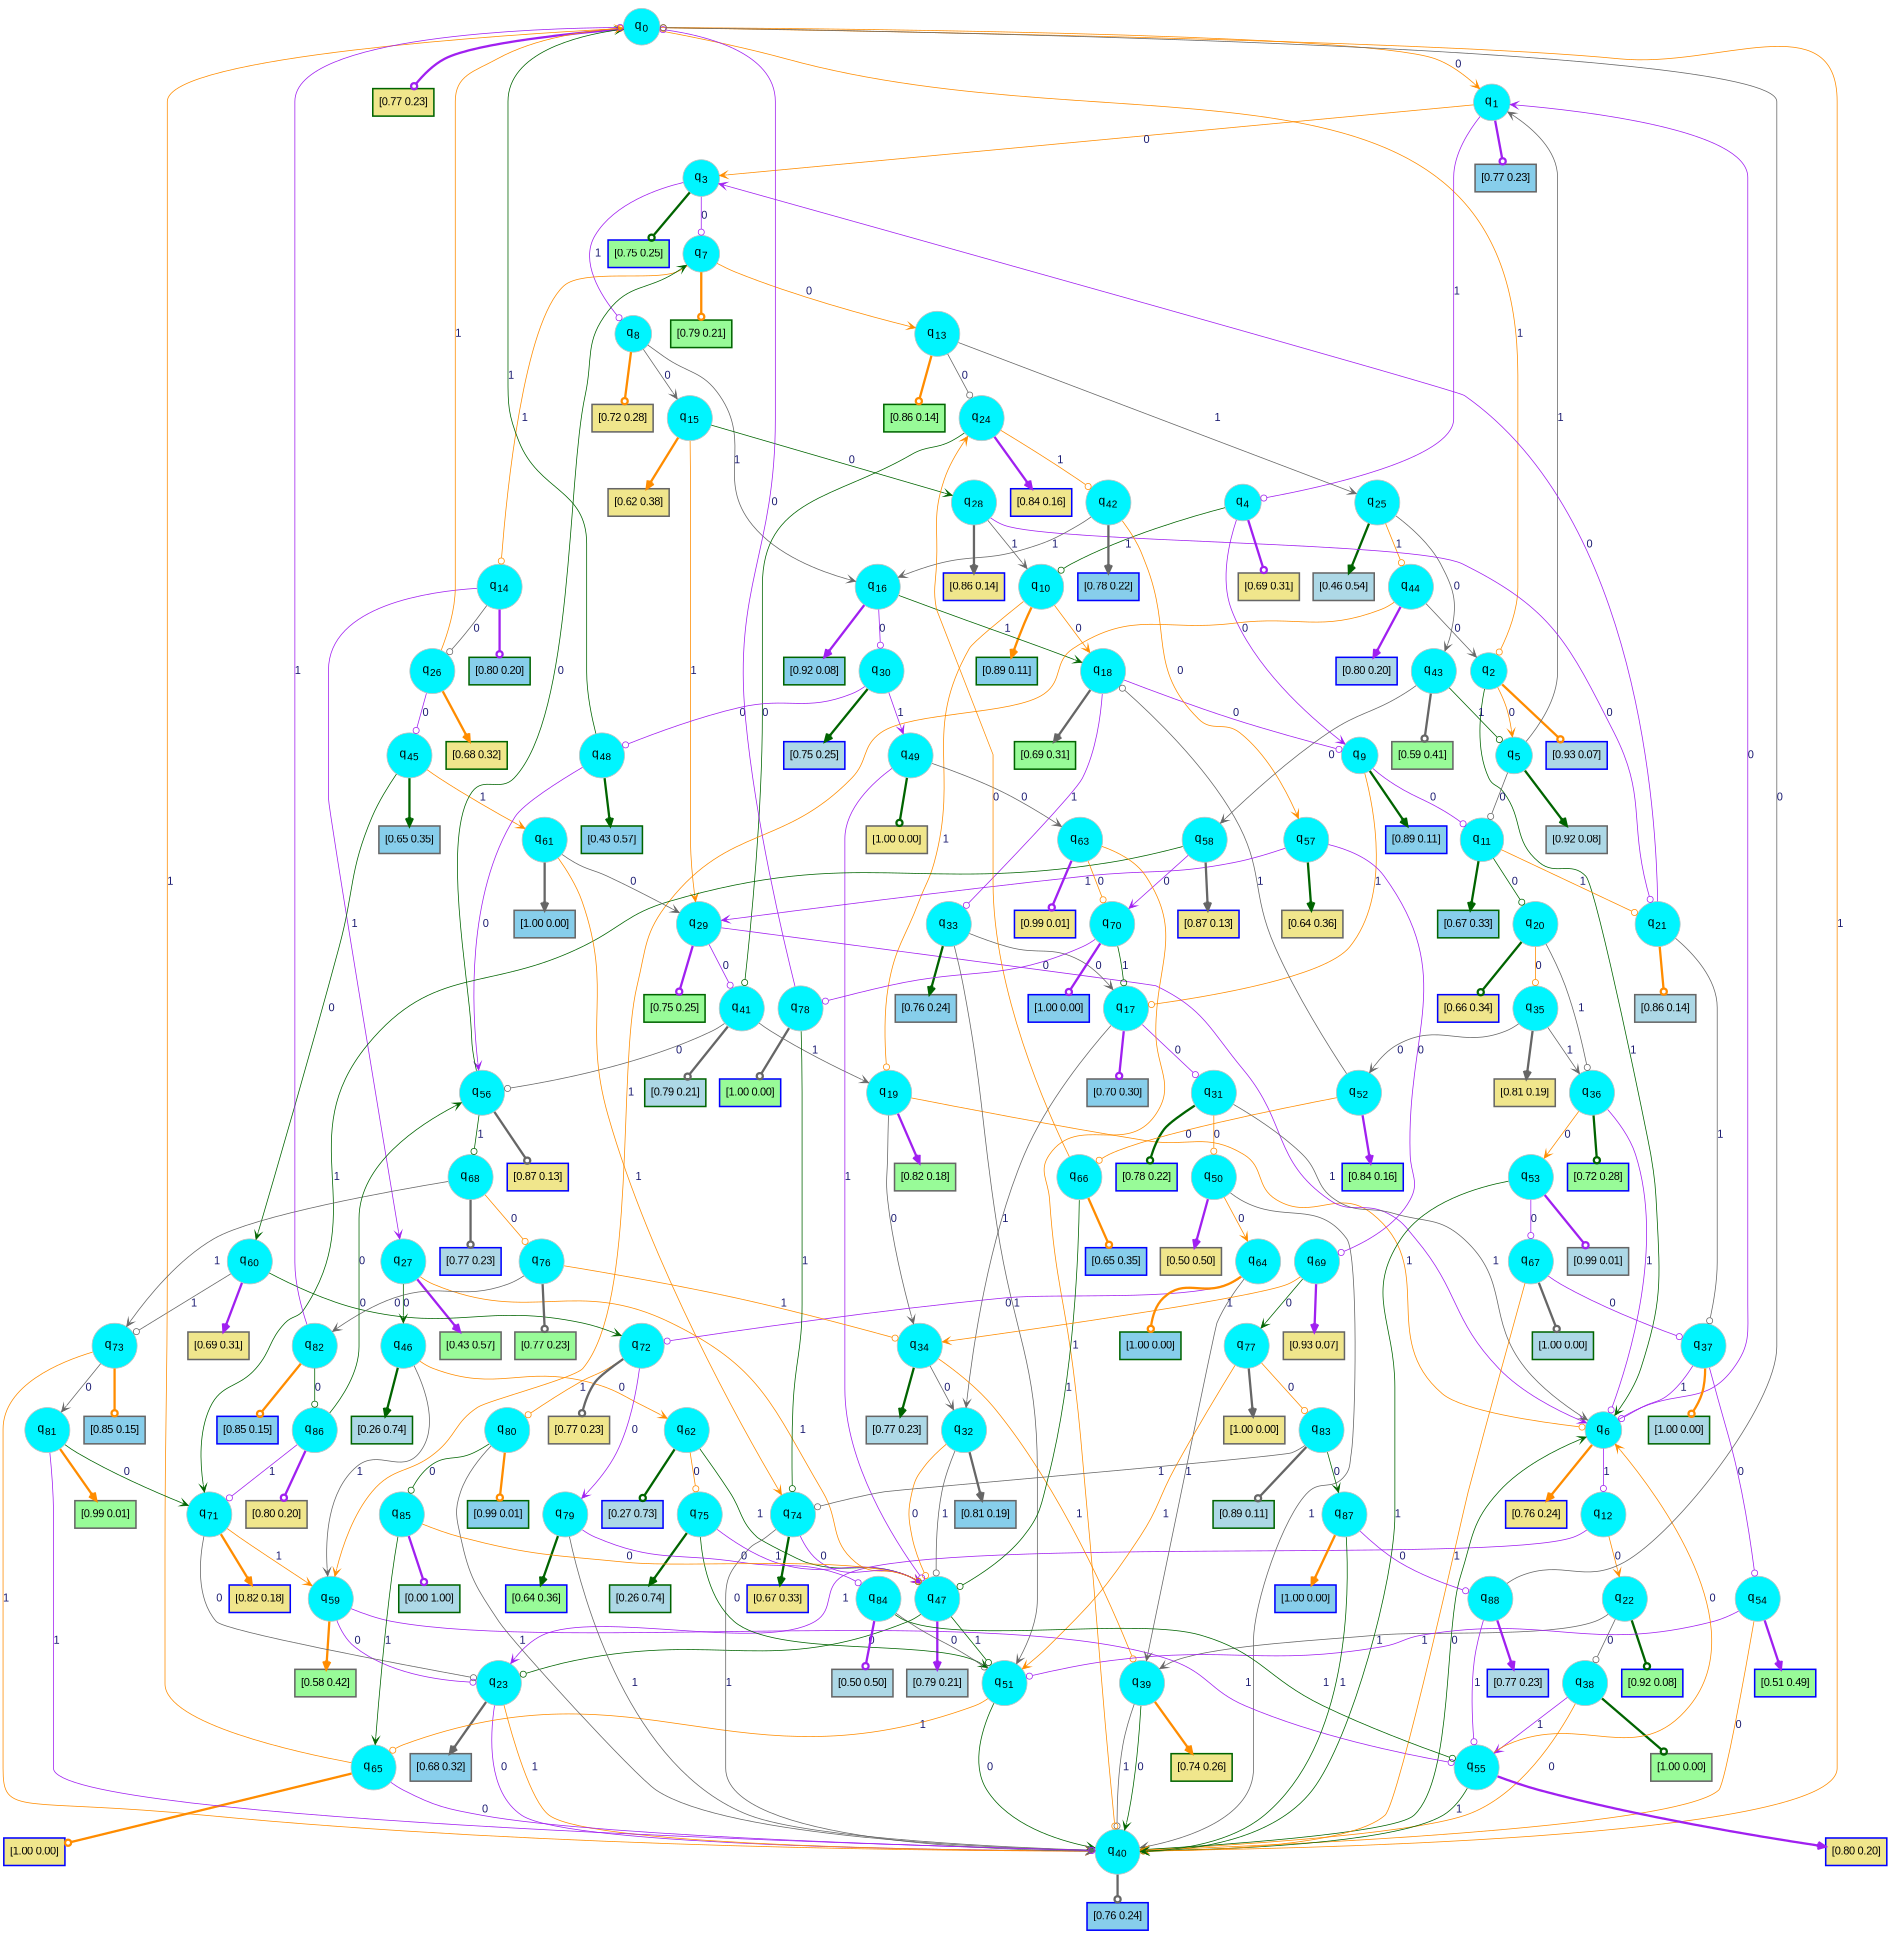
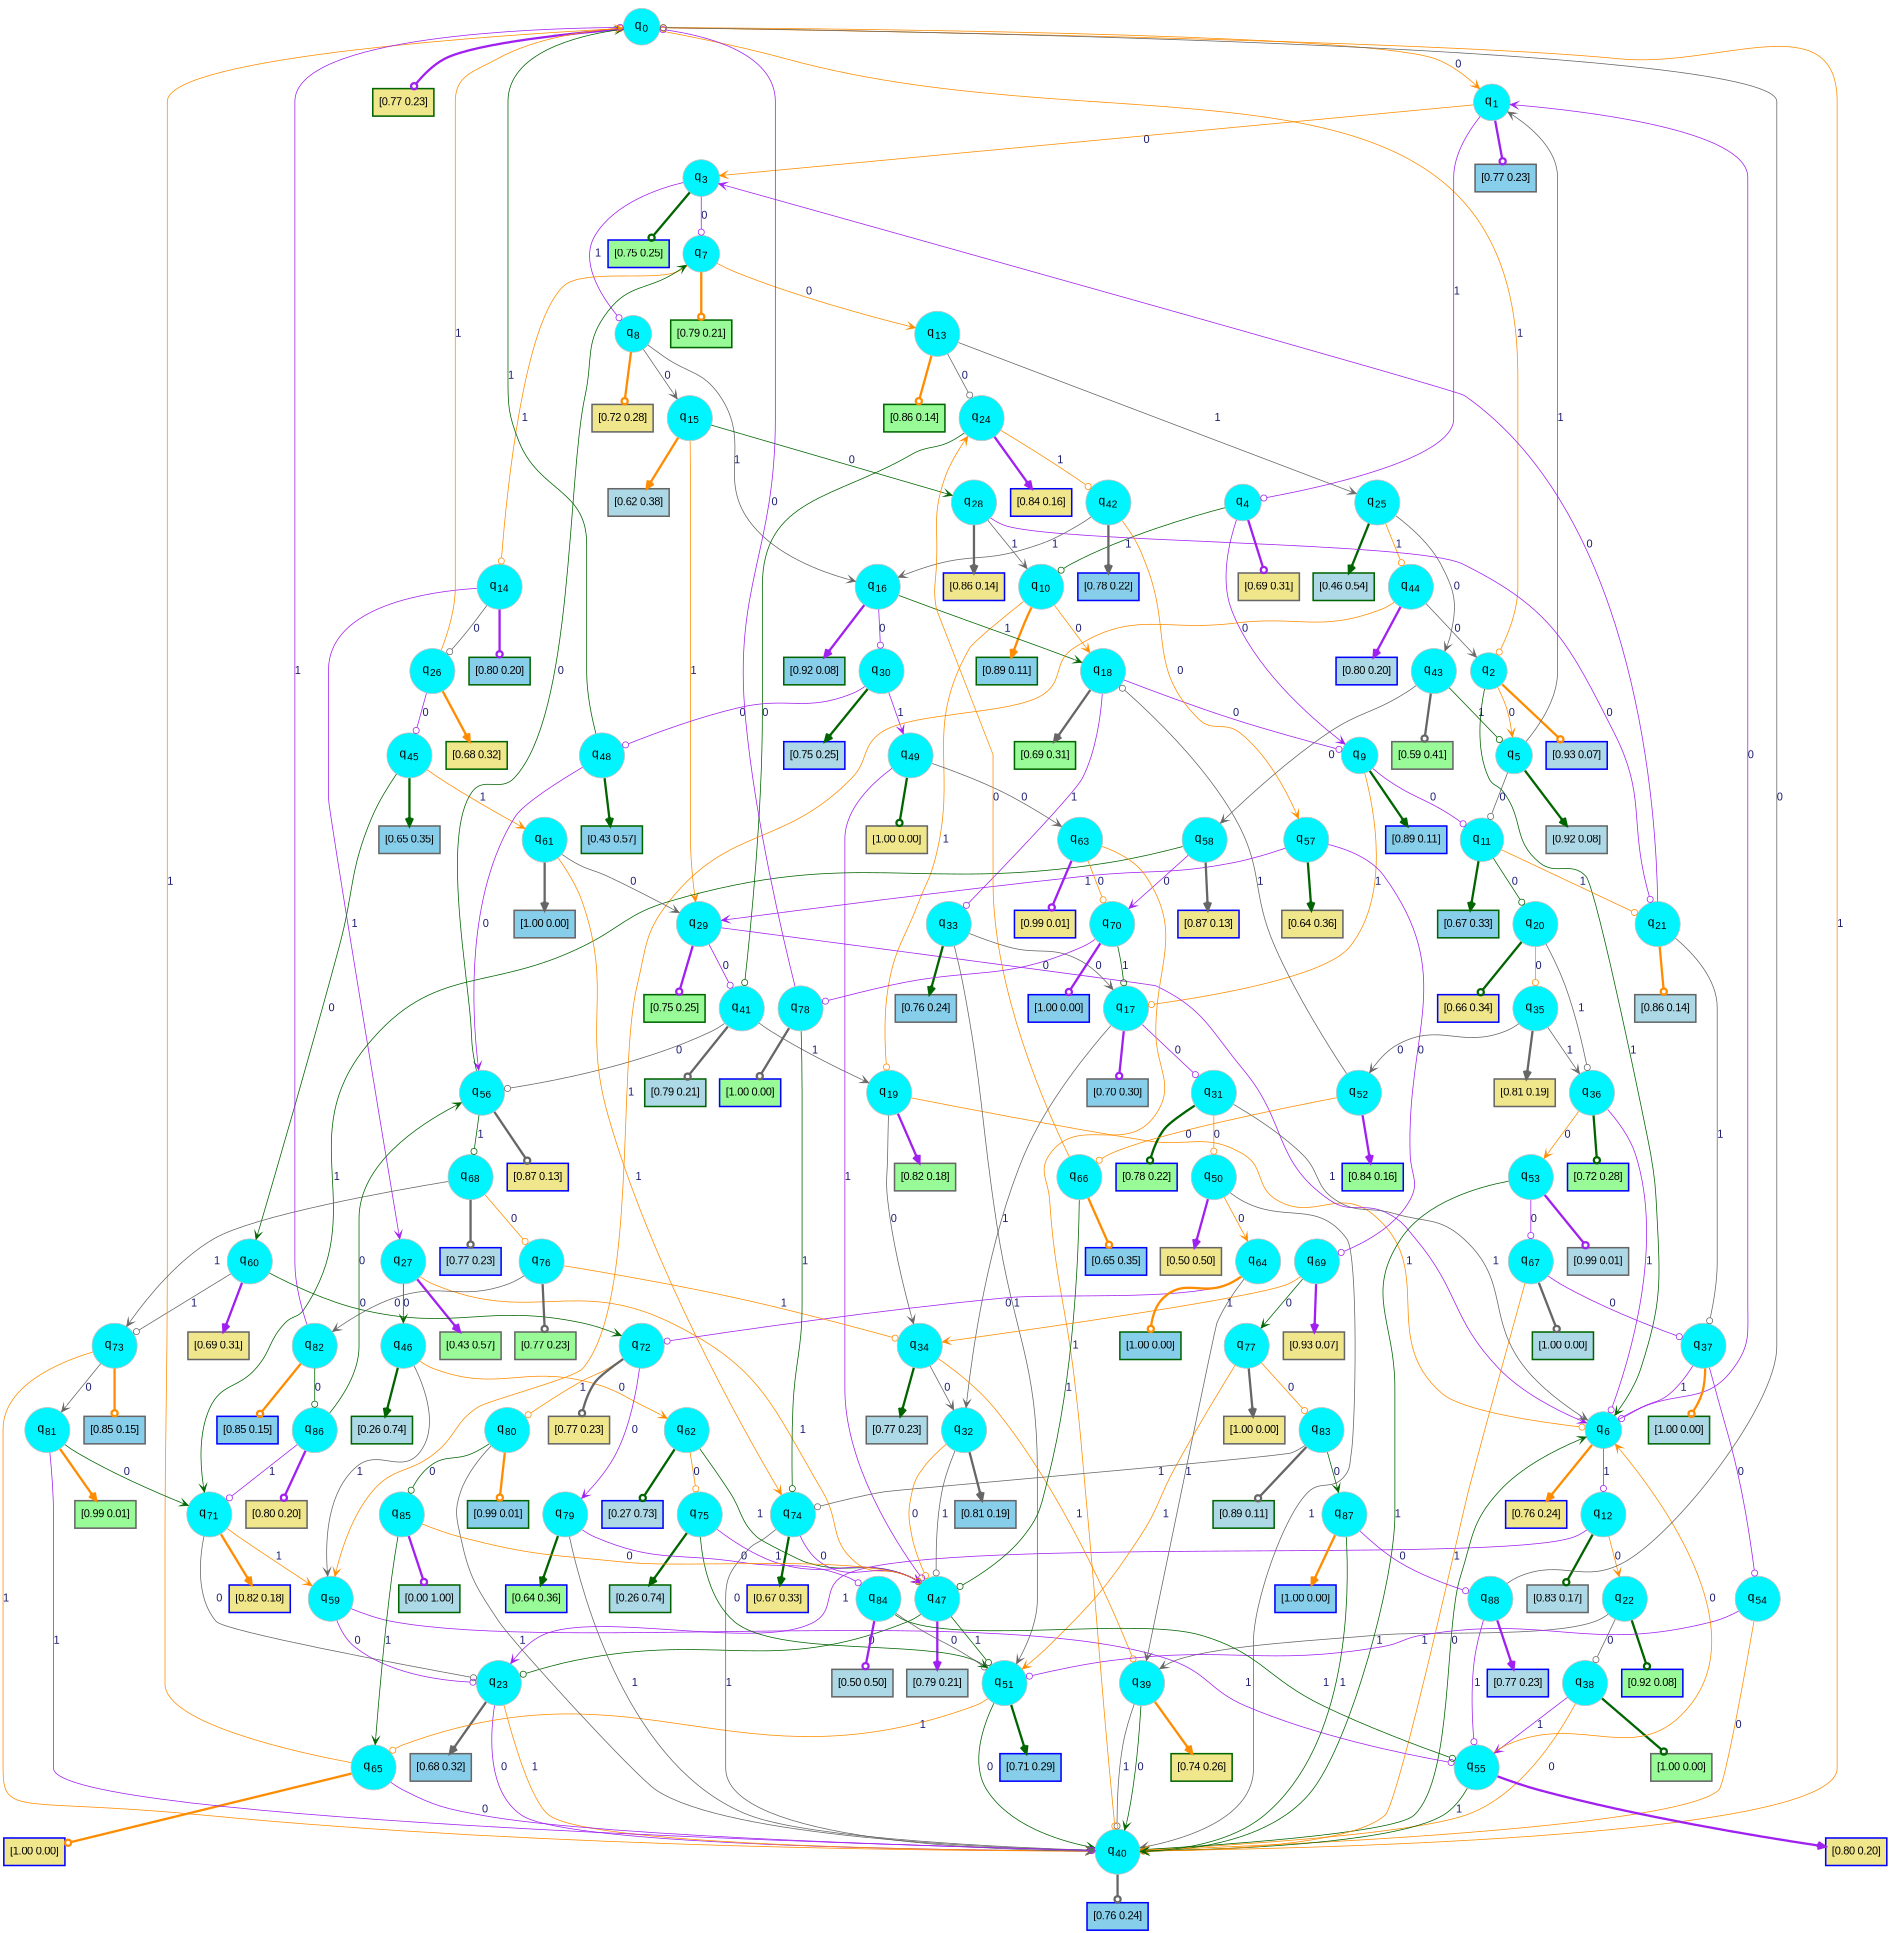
node "[0.62 0.38]": fillcolor khaki -> lightblue
node "[0.46 0.54]": color gray40 -> darkgreen
node "[0.83 0.17]": added
node "[0.58 0.42]": removed
node "[0.51 0.49]": removed
node "[0.71 0.29]": added
